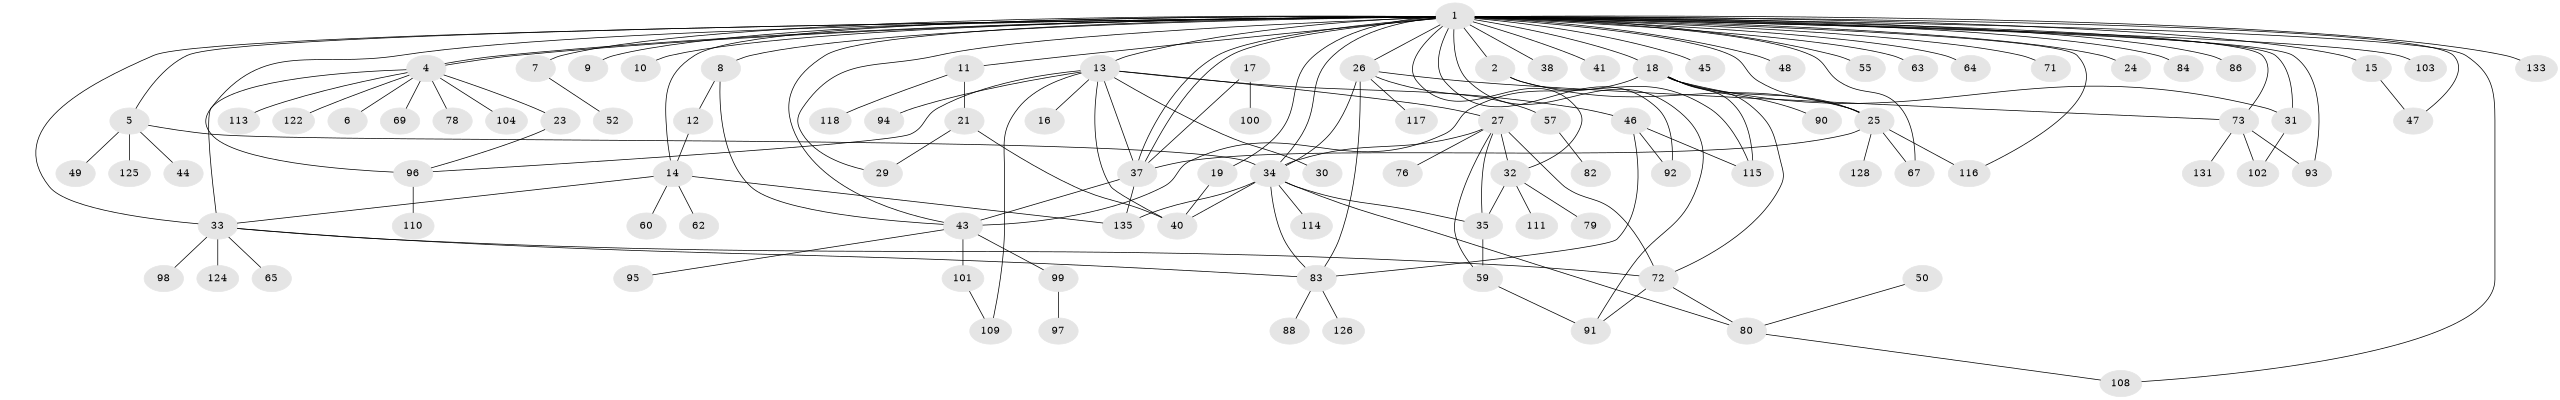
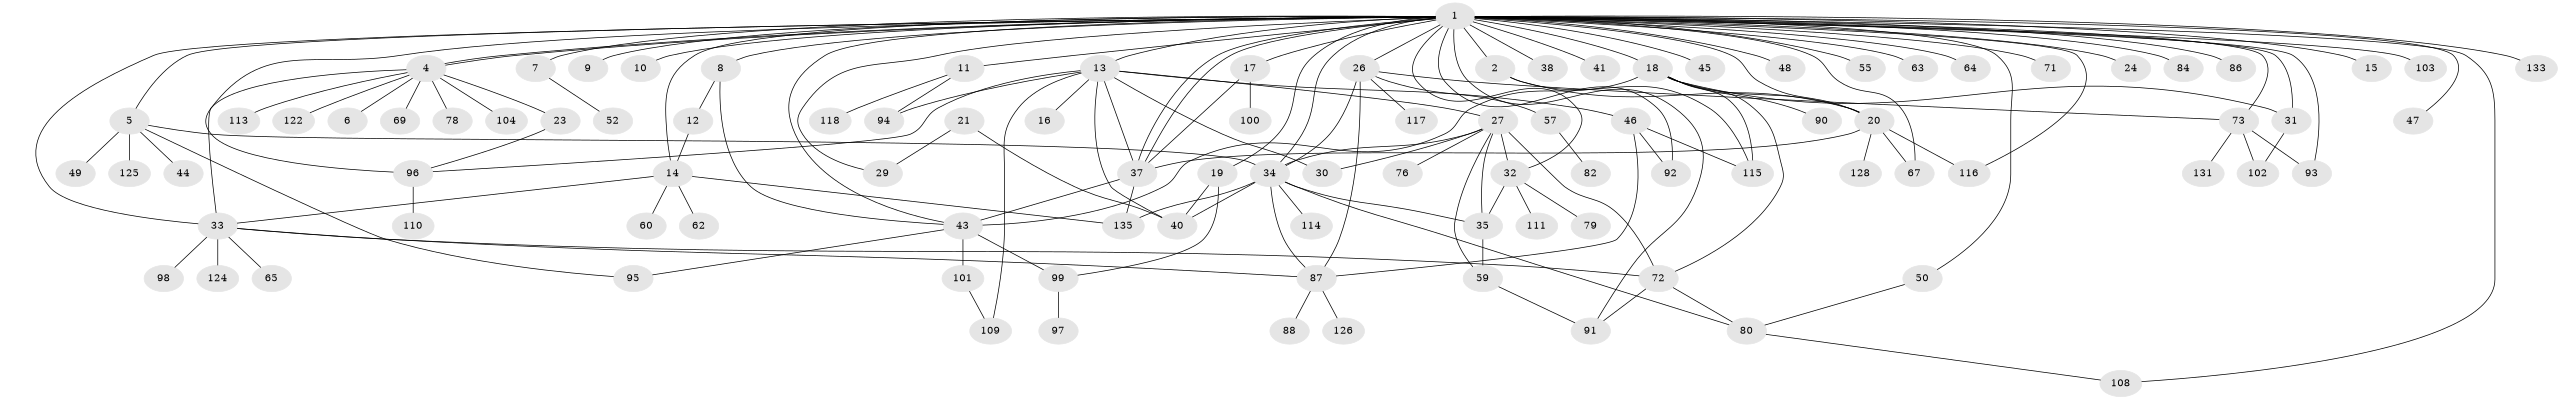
edge "1" -- "17": added
edge "1" -- "50": added
edge "11" -- "21": now "11" -- "94"
edge "15" -- "47": removed
node "25": label "25" -> "20"
edge "27" -- "30": added
edge "5" -- "95": added
edge "19" -- "99": added
node "83": label "83" -> "87"
